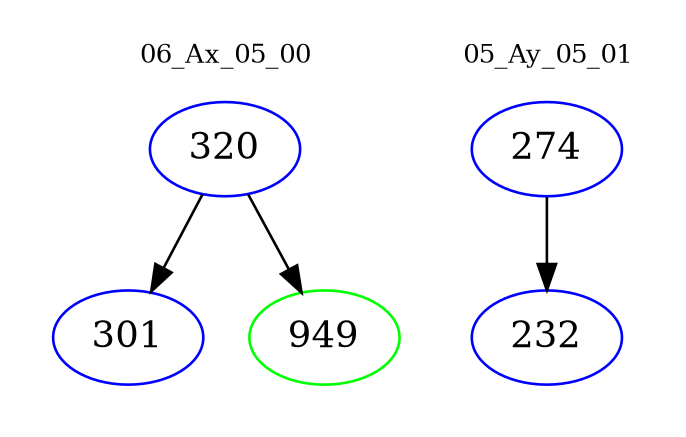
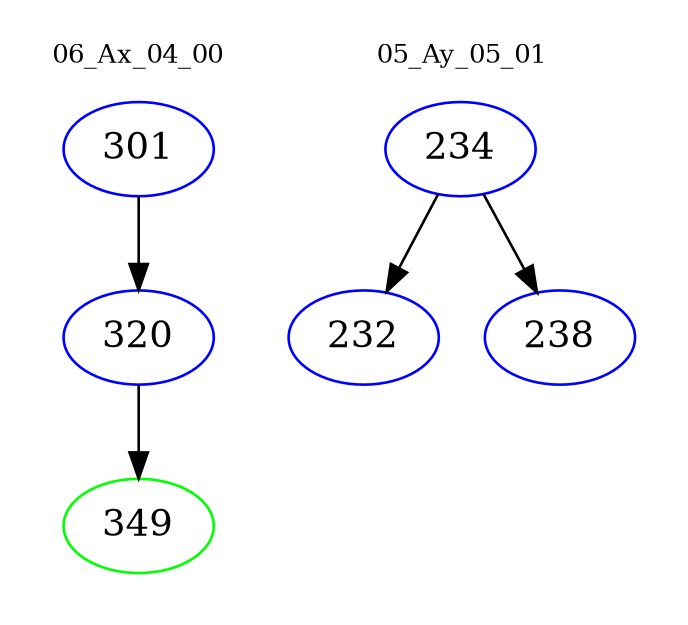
cluster "06_Ax_05_00": label "06_Ax_05_00" -> "06_Ax_04_00"
node "274": label "274" -> "234"
edge "320" -> "301": reversed
node "949": label "949" -> "349"
node "238": added
